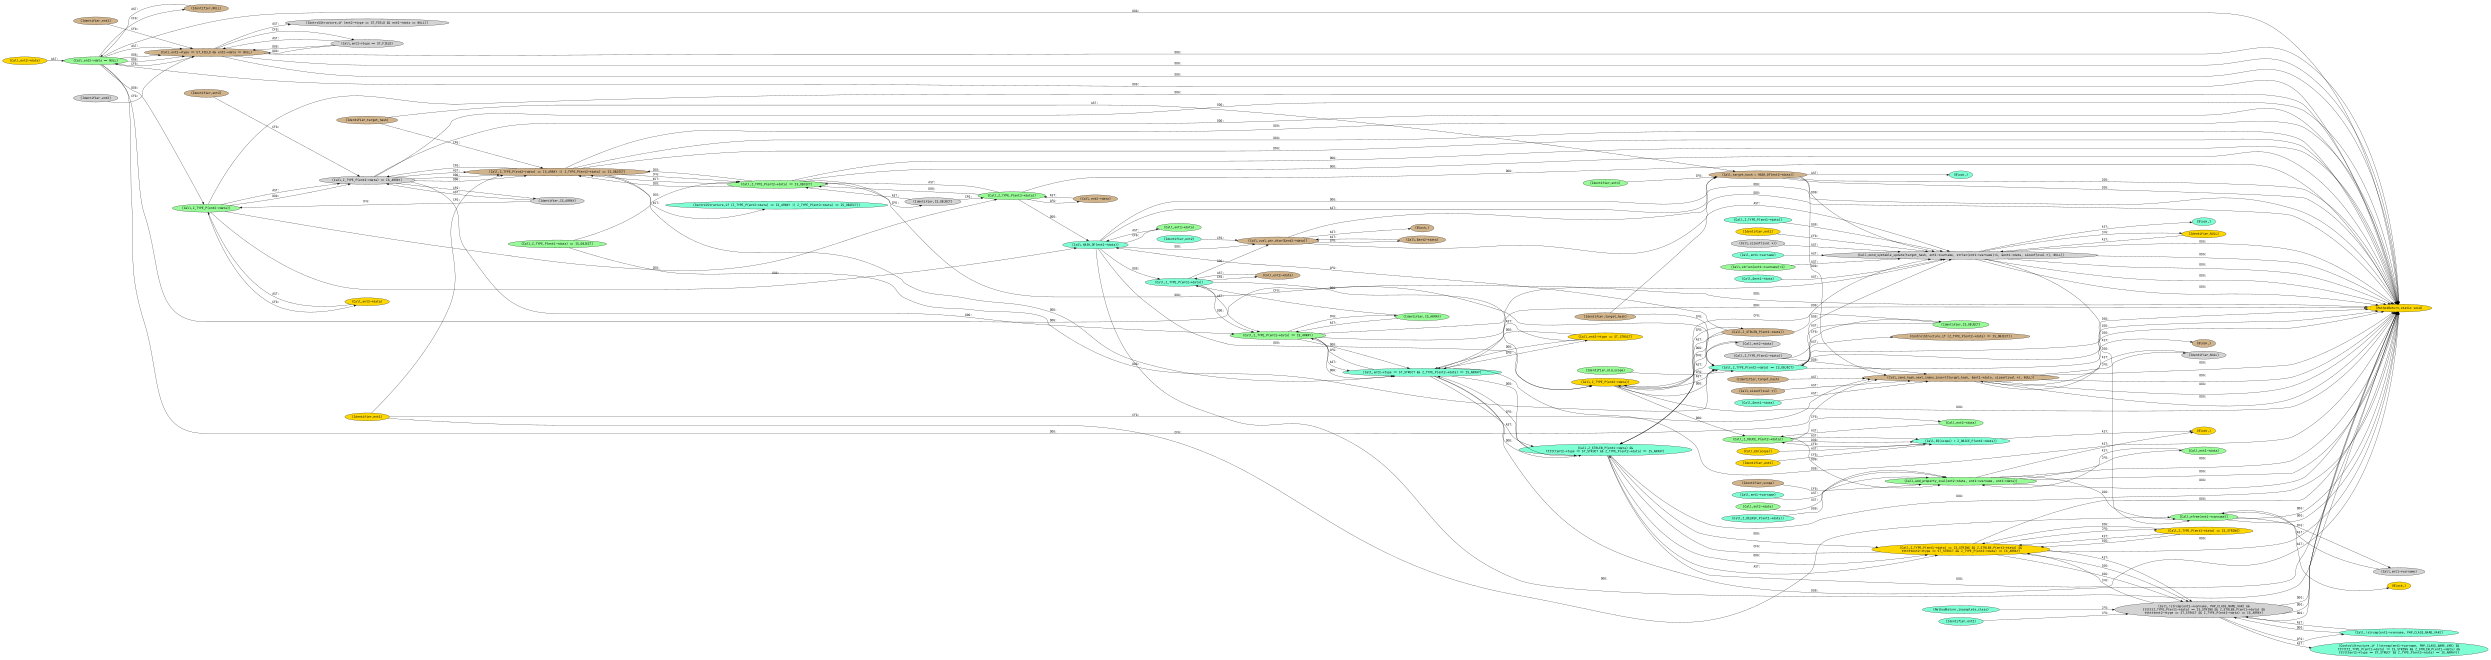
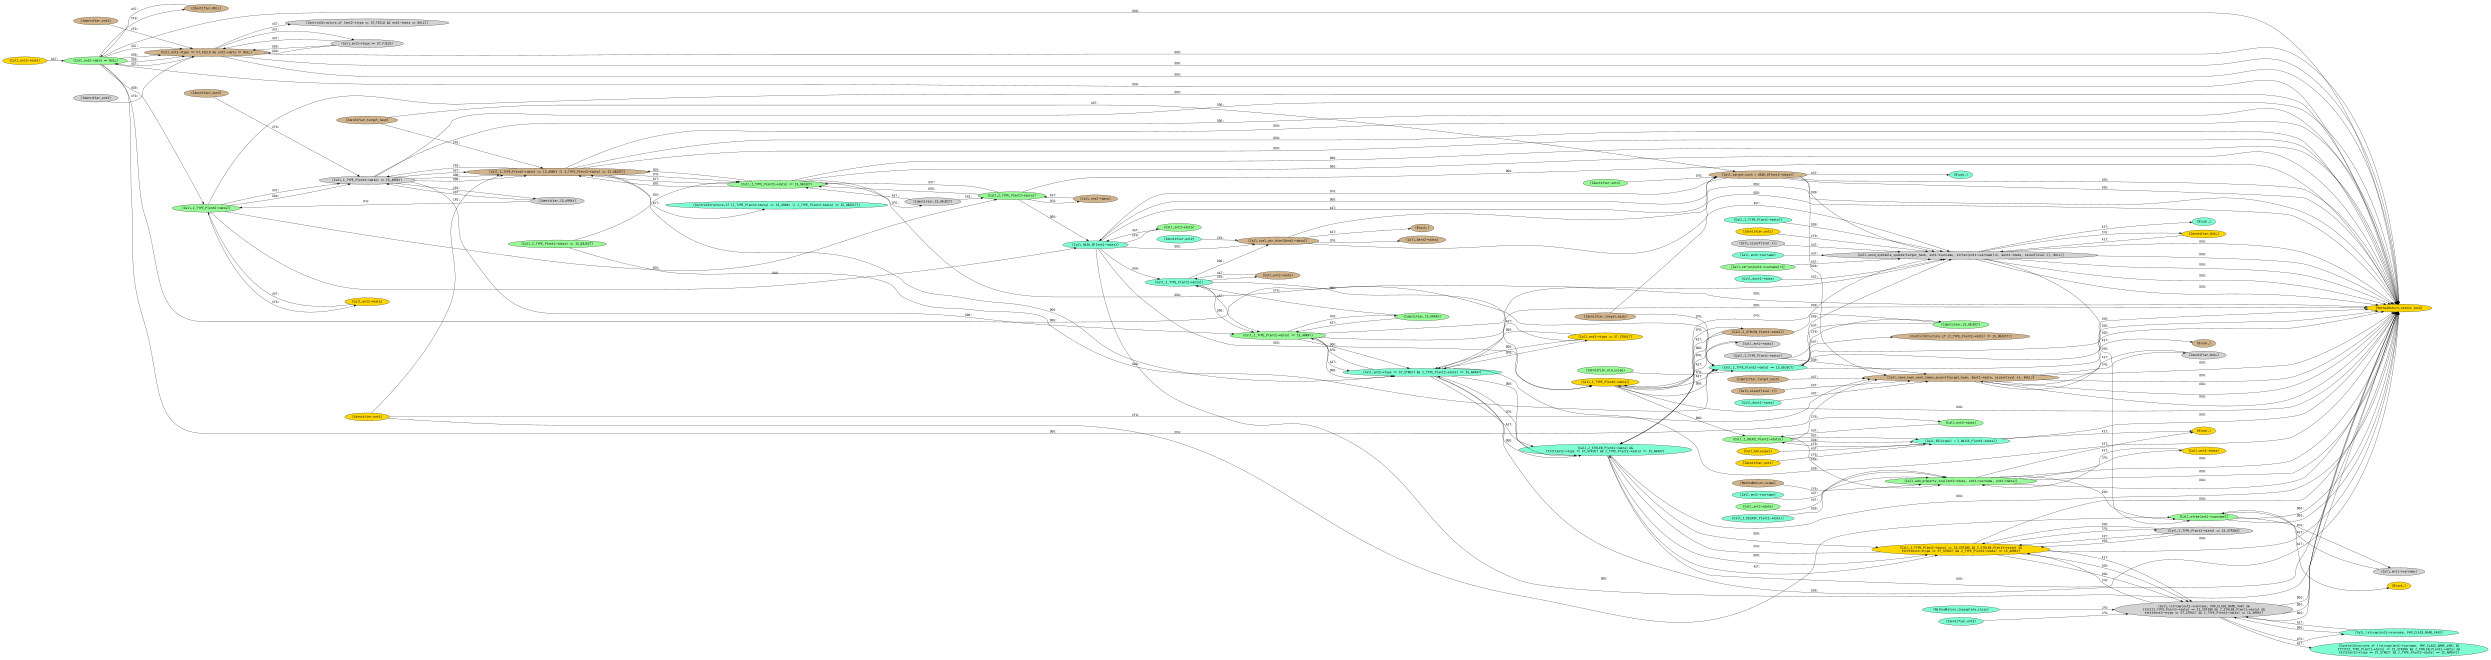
edge "(Call,ent2->type == ST_FIELD && ent2->data == NULL)" -> "(Call,ent2->type == ST_FIELD)": label "CFG: " -> "AST: "
edge "(Call,ent2->type == ST_FIELD && ent2->data == NULL)" -> "(Call,ent2->data == NULL)": label "CFG: " -> "AST: "
edge "(Call,&ent2->data)" -> "(Call,zval_ptr_dtor(&ent2->data))": removed, label "AST:"
edge "(Call,Z_STRLEN_P(ent1->data))" -> "(Call,HASH_OF(ent2->data))": now "(Call,target_hash = HASH_OF(ent2->data))" -> "(Call,HASH_OF(ent2->data))"
edge "(Call,EG(scope) = Z_OBJCE_P(ent2->data))" -> "(MethodReturn,static void)": added, label "DDG:"
node "(Call,ent1->data)": fillcolor palegreen -> gold
node "(Identifier,scope)": label "(Identifier,scope)" -> "(MethodReturn,scope)"
node "(Call,Z_TYPE_P(ent1->data) == IS_STRING)": fillcolor gold -> lightgrey
